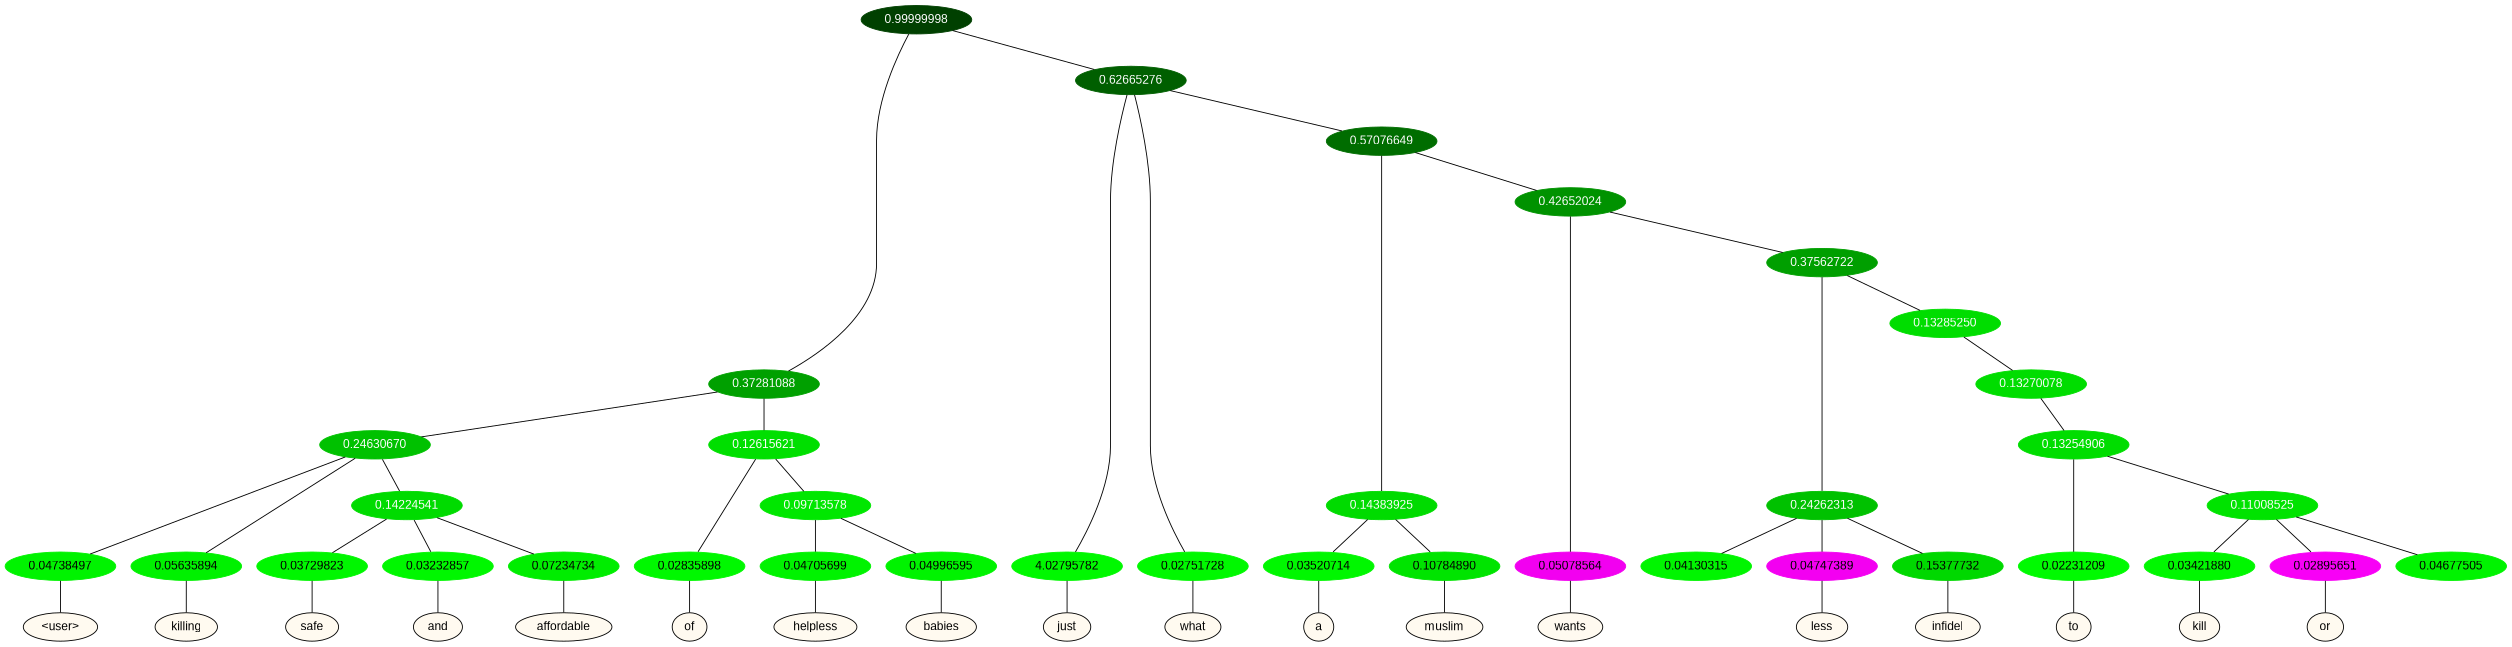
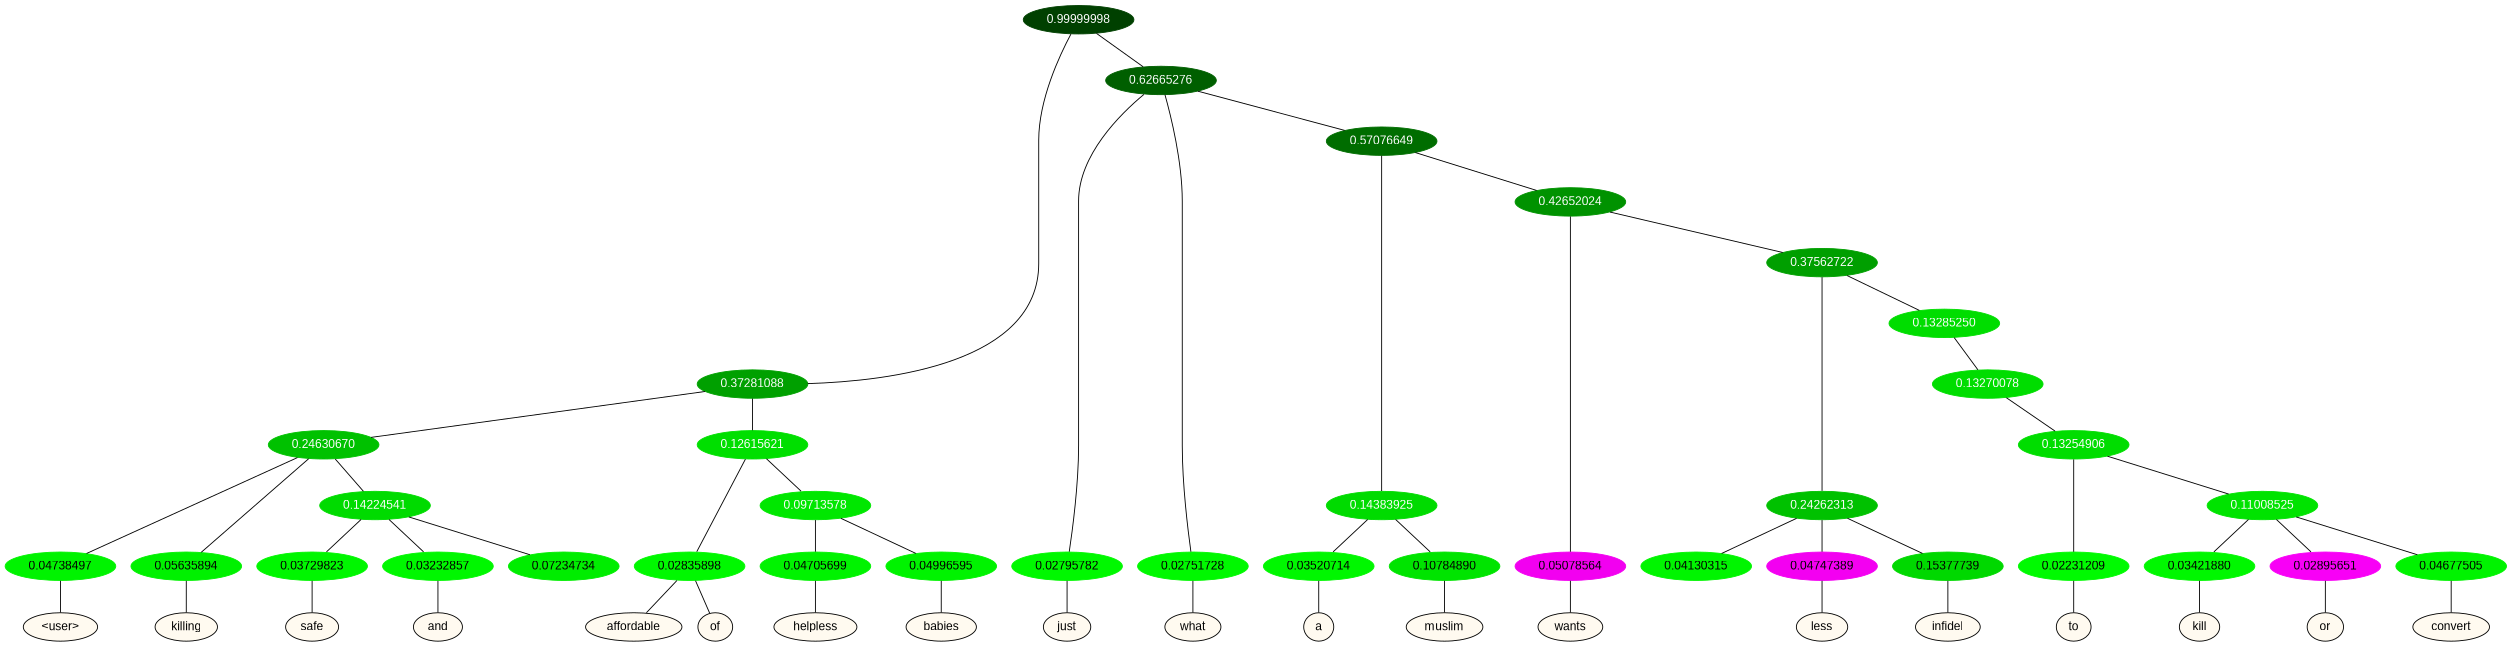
node "4.02795782": label "4.02795782" -> "0.02795782"
node "0.15377732": label "0.15377732" -> "0.15377739"
edge "0.07234734" -- "affordable": now "0.02835898" -- "affordable"
node "convert": added
